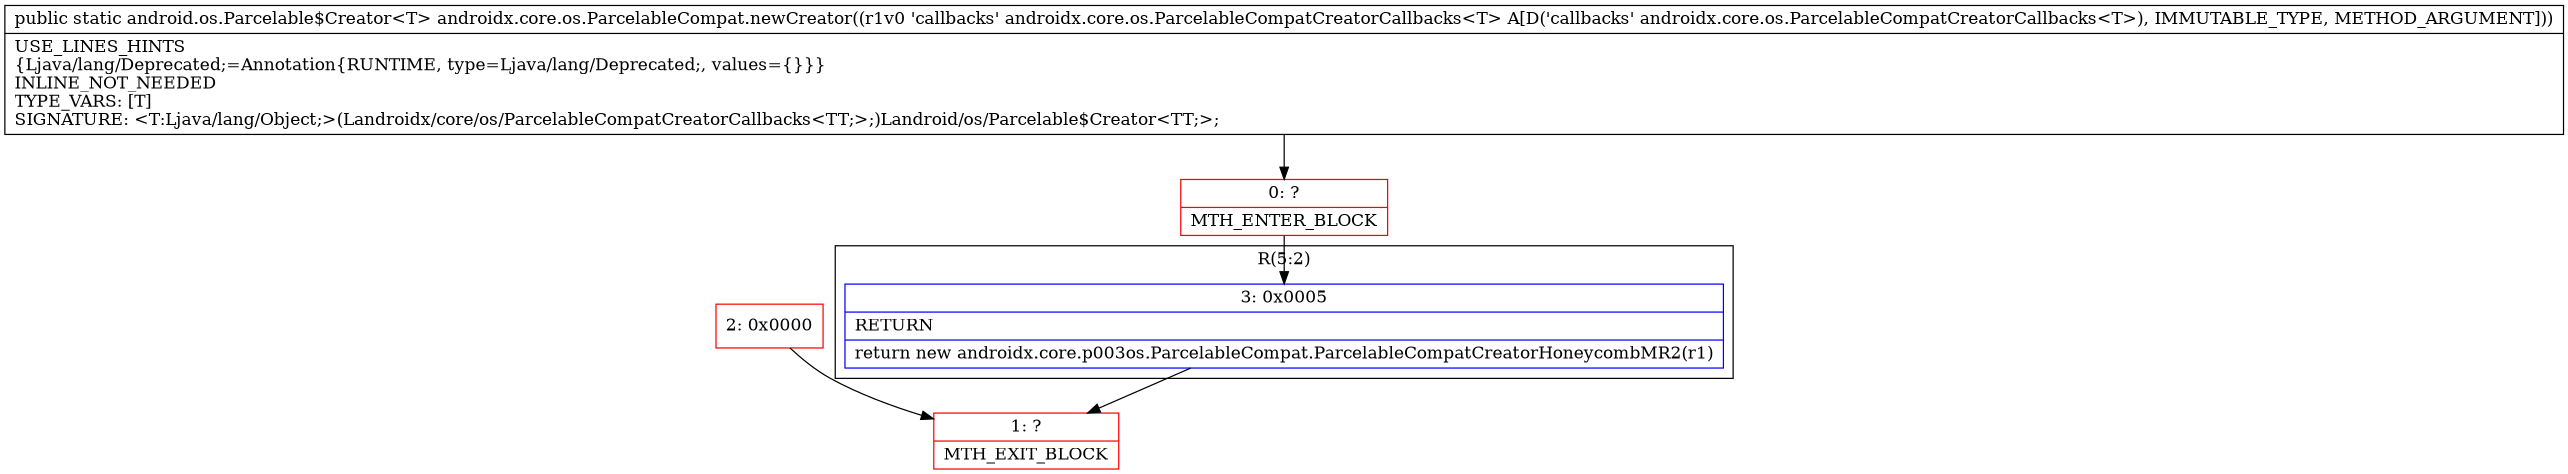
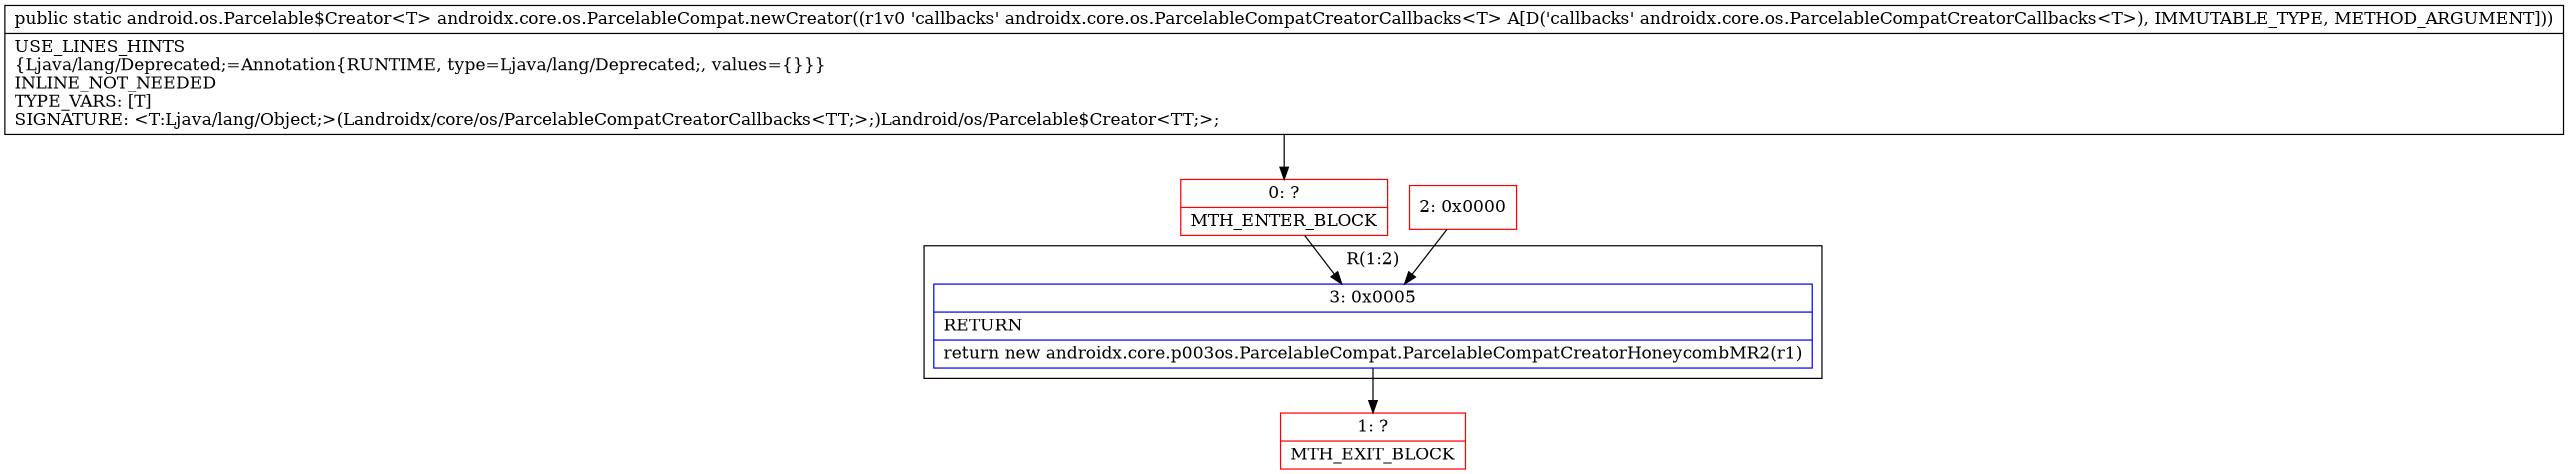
cluster "R(5:2)": label "R(5:2)" -> "R(1:2)"
edge "2: 0x0000" -> "1: ?": now "2: 0x0000" -> "3: 0x0005"
